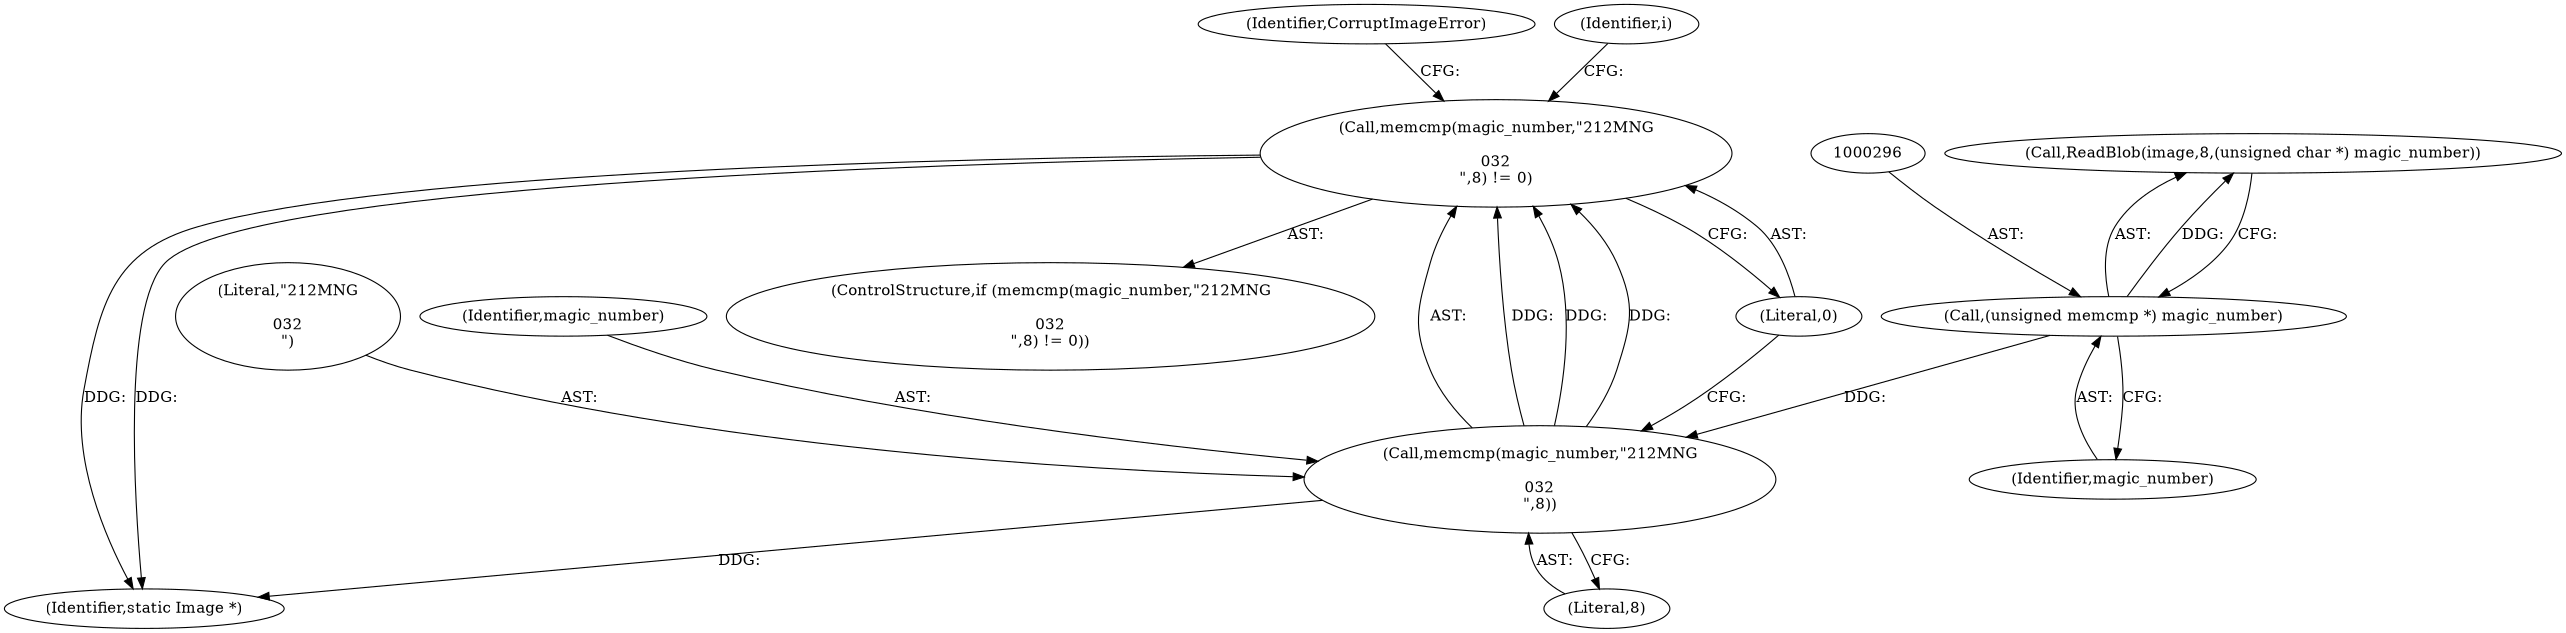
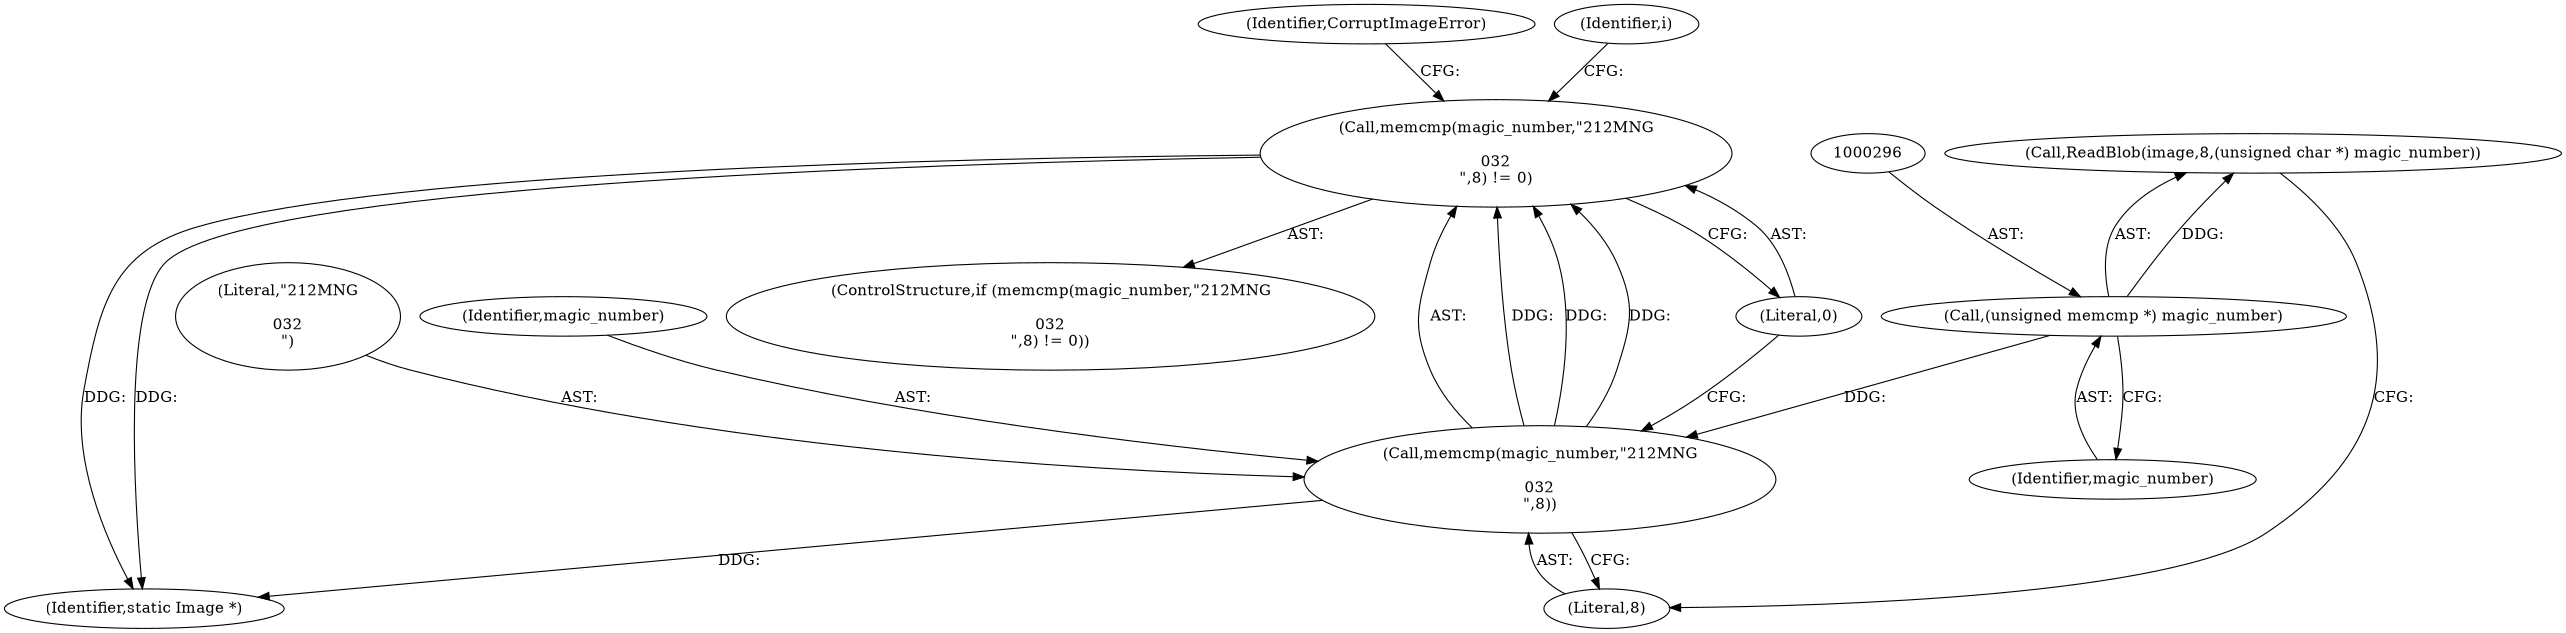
edge "(Call,ReadBlob(image,8,(unsigned char *) magic_number))" -> "(Call,(unsigned memcmp *) magic_number)": now "(Call,ReadBlob(image,8,(unsigned char *) magic_number))" -> "(Literal,8)"
